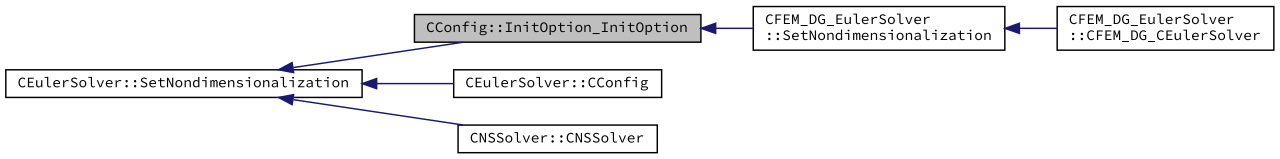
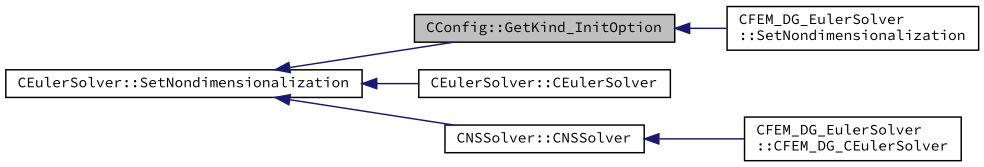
node "CConfig::InitOption_InitOption": label "CConfig::InitOption_InitOption" -> "CConfig::GetKind_InitOption"
edge "CFEM_DG_EulerSolver ::CFEM_DG_CEulerSolver" -> "CFEM_DG_EulerSolver ::SetNondimensionalization": now "CFEM_DG_EulerSolver ::CFEM_DG_CEulerSolver" -> "CNSSolver::CNSSolver"
node "CEulerSolver::CConfig": label "CEulerSolver::CConfig" -> "CEulerSolver::CEulerSolver"
